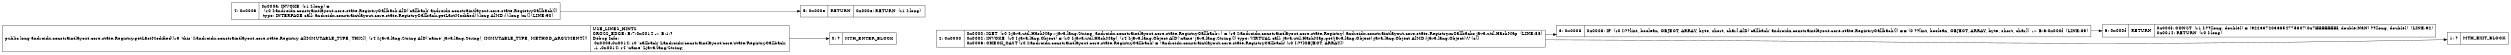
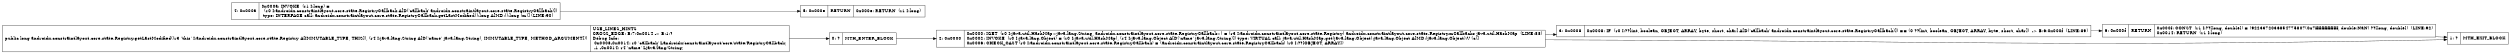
node "6: 0x000f": text "0x0014: RETURN  (r0 I:long)" -> "0x0014: RETURN  (r1 I:long)"
edge "6: 0x000f" -> "1: ?": added
edge "0: ?" -> "2: 0x0000": added
